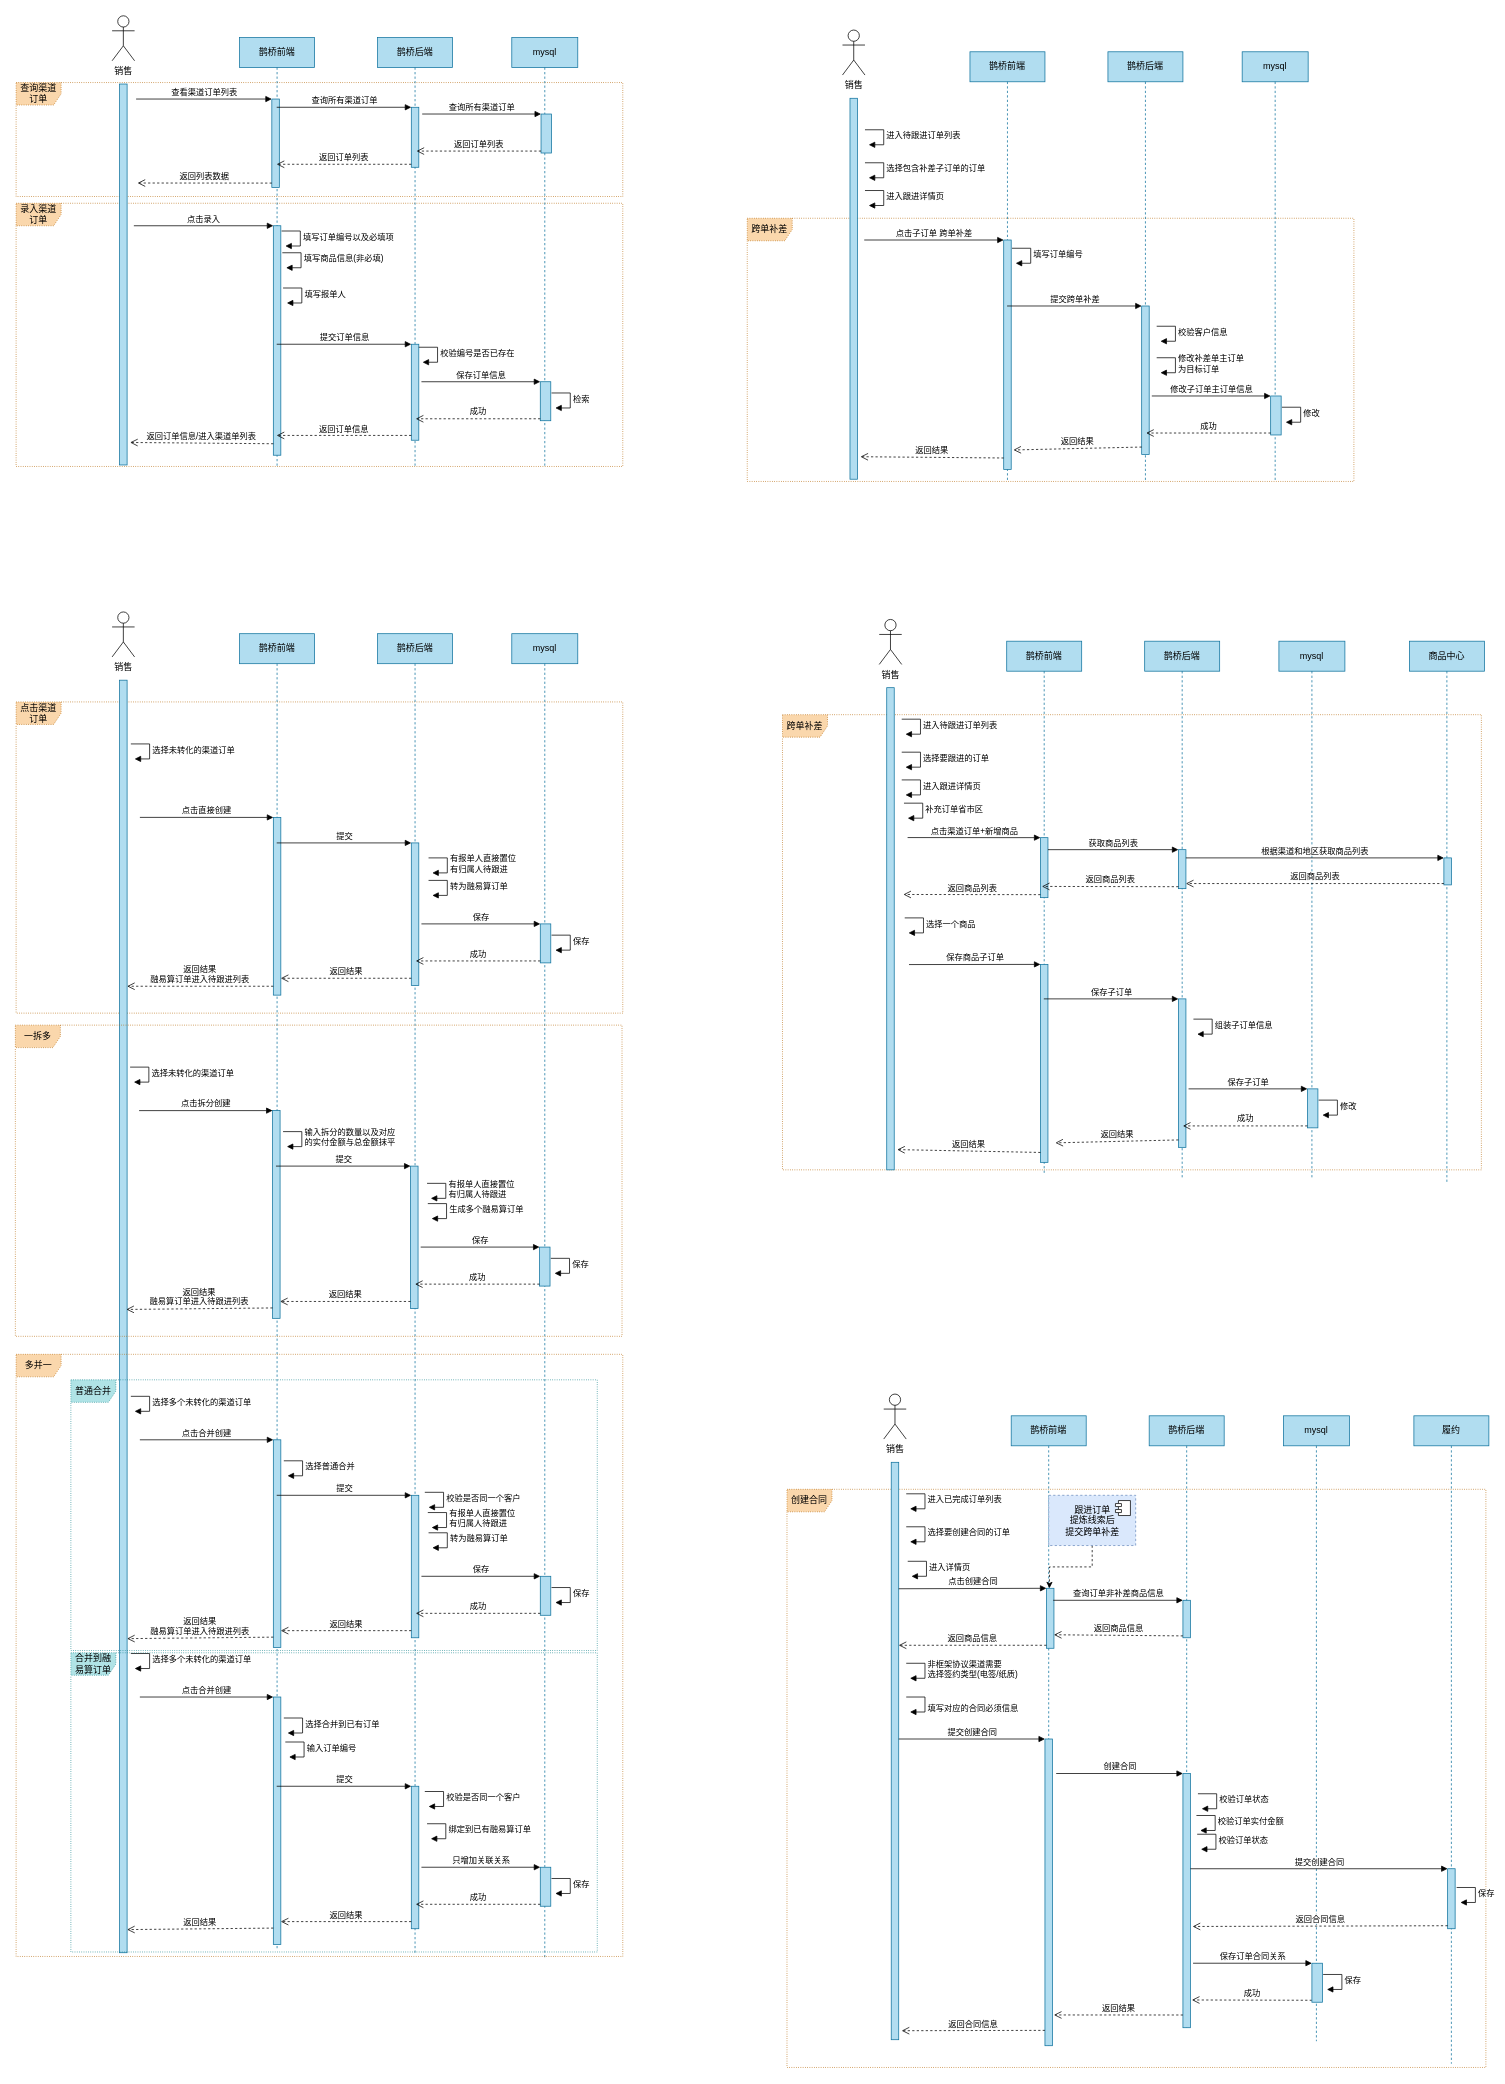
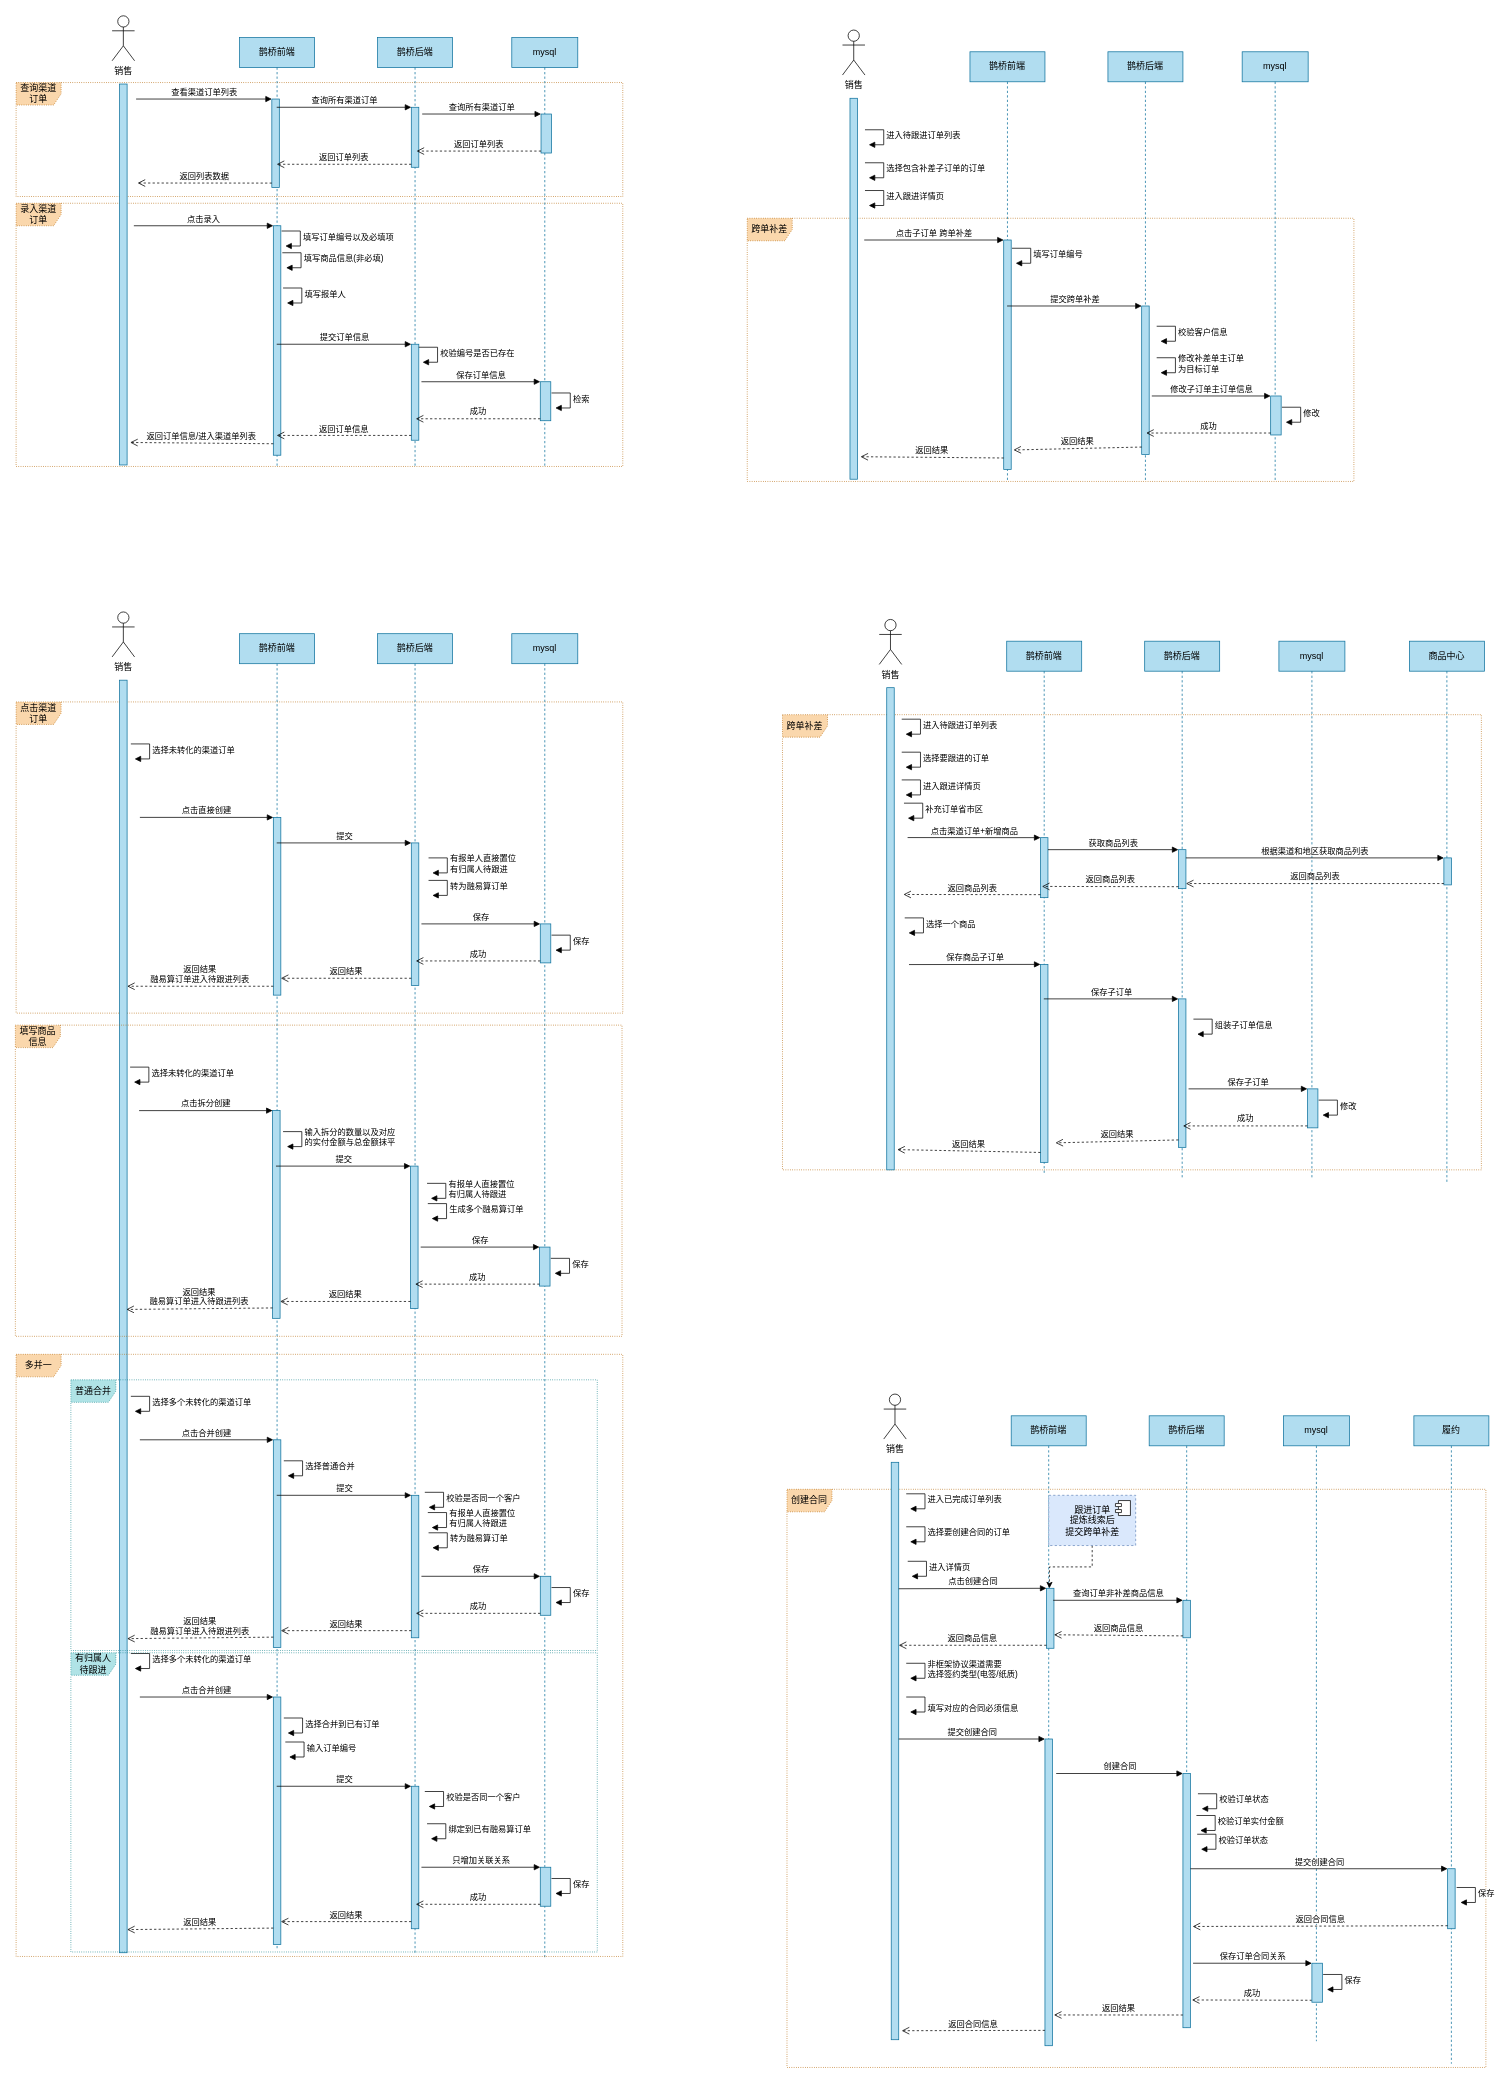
node "一拆多": label "一拆多" -> "填写商品信息"
node "合并到融易算订单": label "合并到融易算订单" -> "有归属人待跟进"
